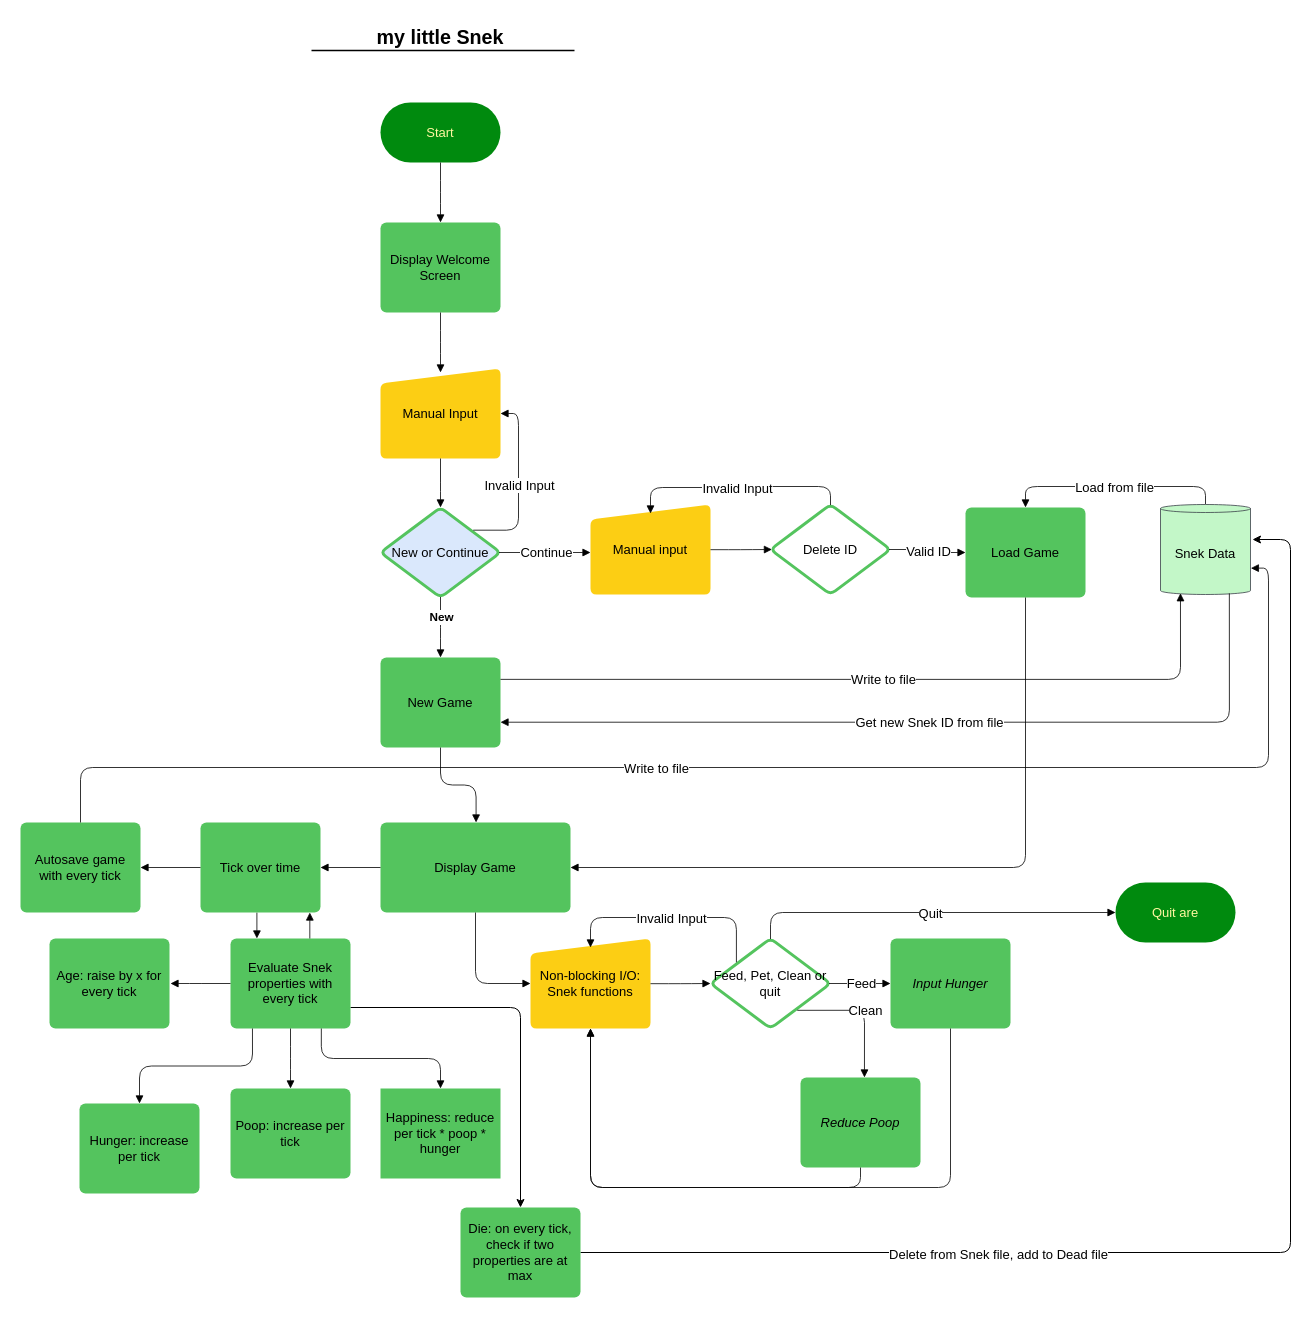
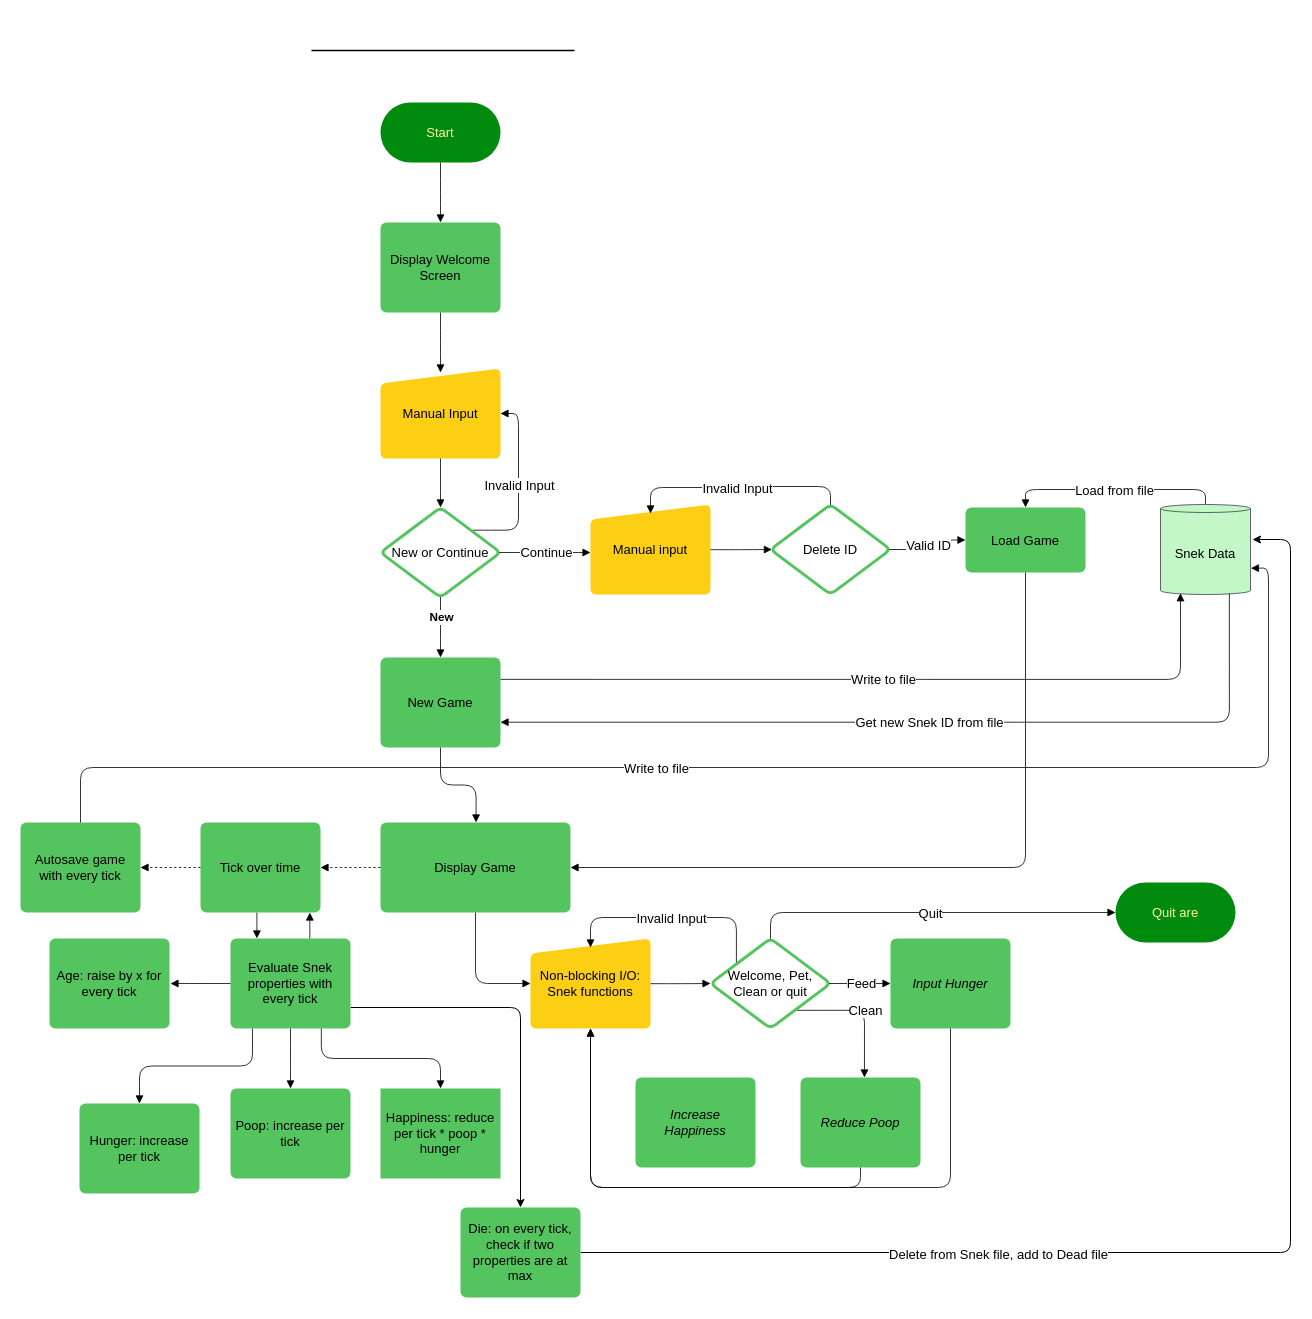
node "my little Snek": removed
node "New or Continue": fillcolor #dae8fc -> #ffffff
node "Load Game": size 120x90 -> 120x65
edge "Tick over time" -> "Autosave game with every tick": style solid -> dashed
edge "Display Game" -> "Tick over time": style solid -> dashed
node "Feed, Pet, Clean or quit": label "Feed, Pet, Clean or quit" -> "Welcome, Pet, Clean or quit"
node "Increase Happiness": added
